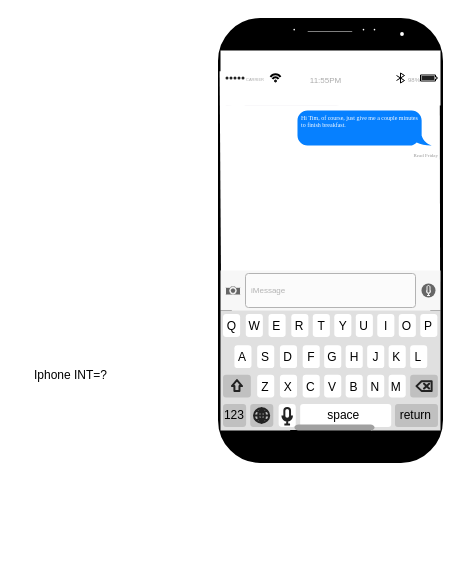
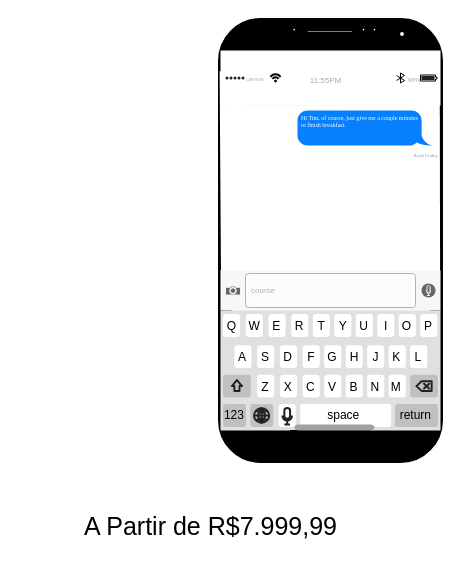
node "iMessage": label "iMessage" -> "course"
node "Iphone INT=?": removed
node "A Partir de R$7.999,99": added
